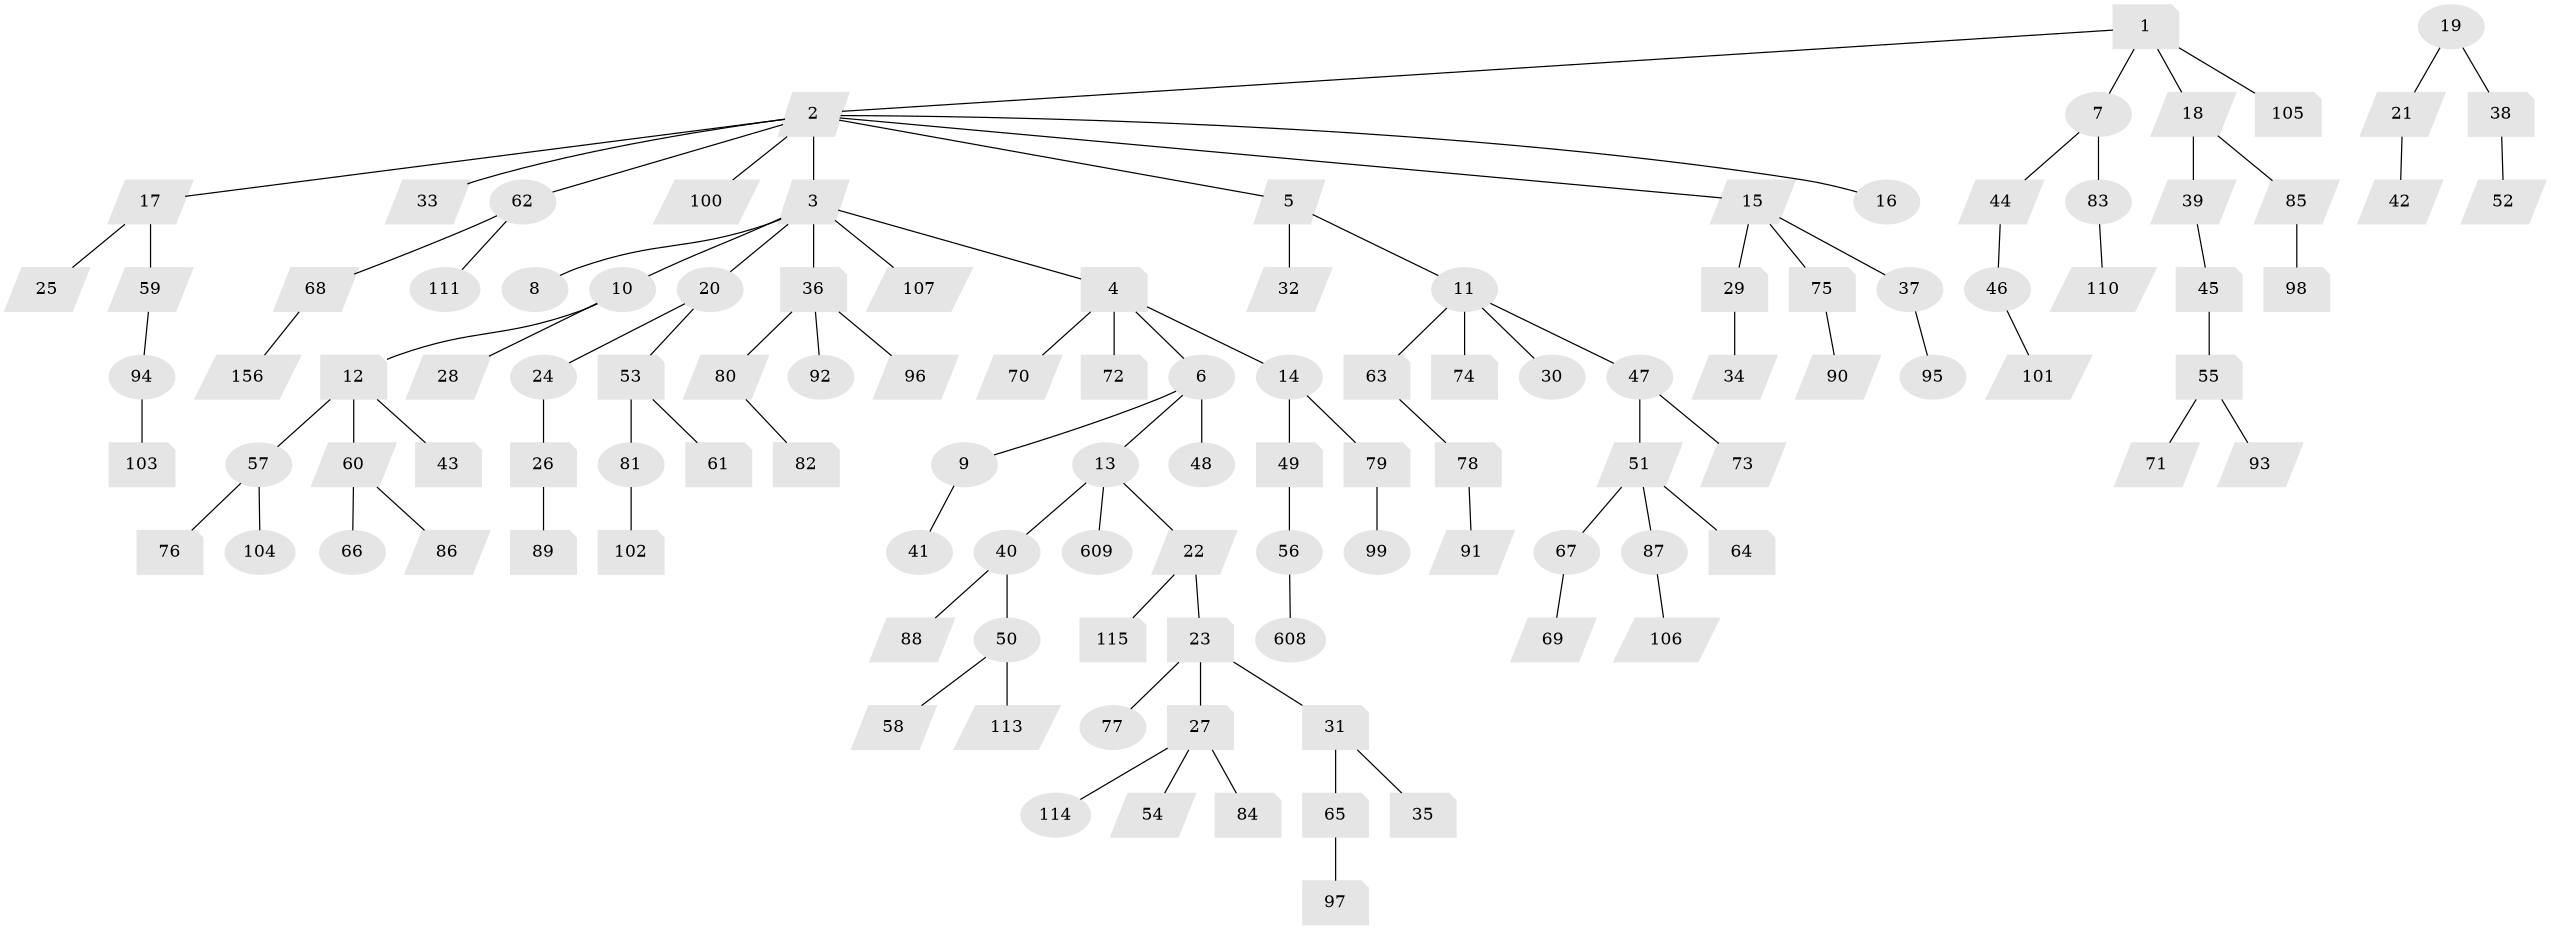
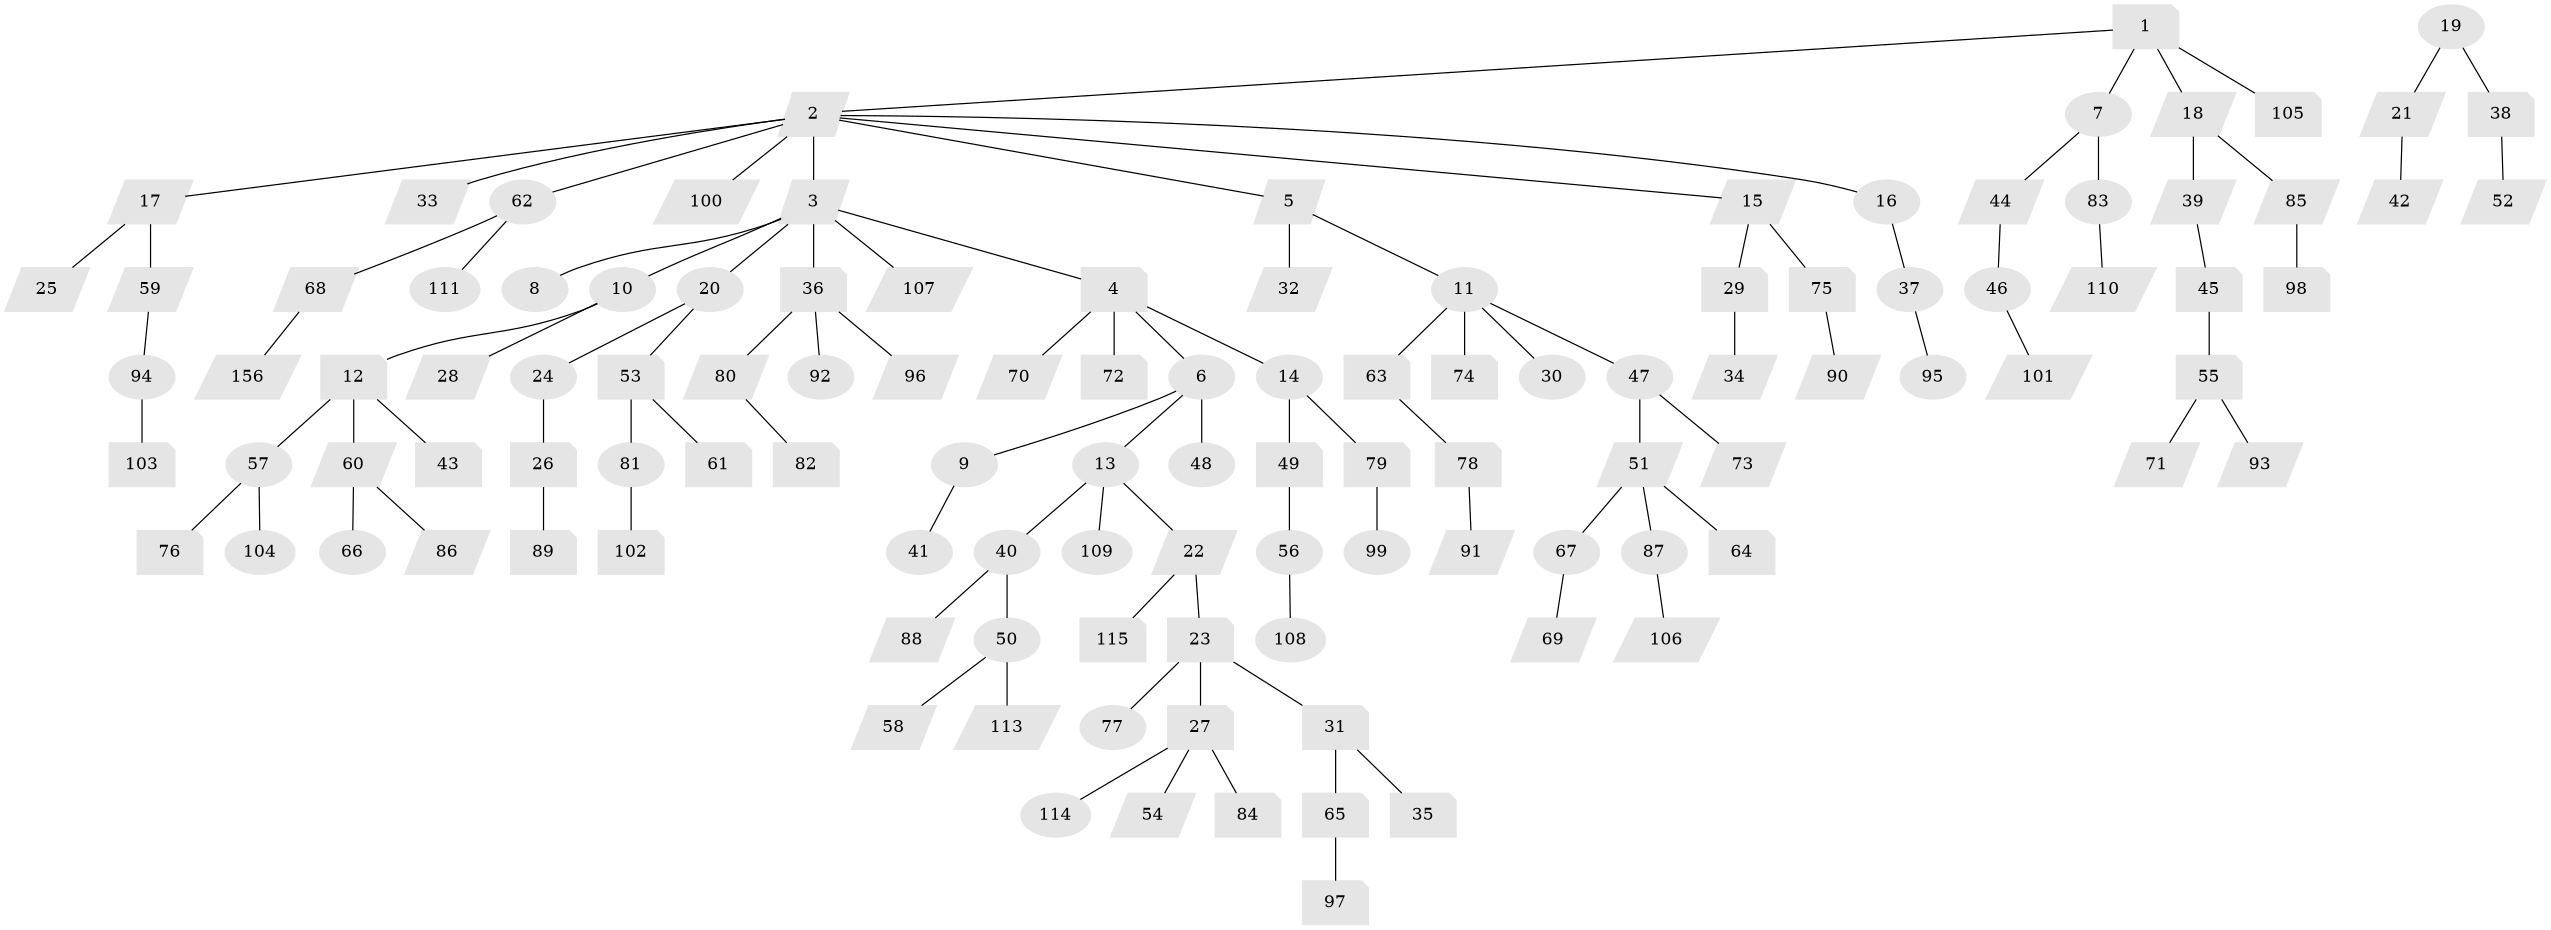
edge "15" -- "37": now "16" -- "37"
node "609": label "609" -> "109"
node "608": label "608" -> "108"
